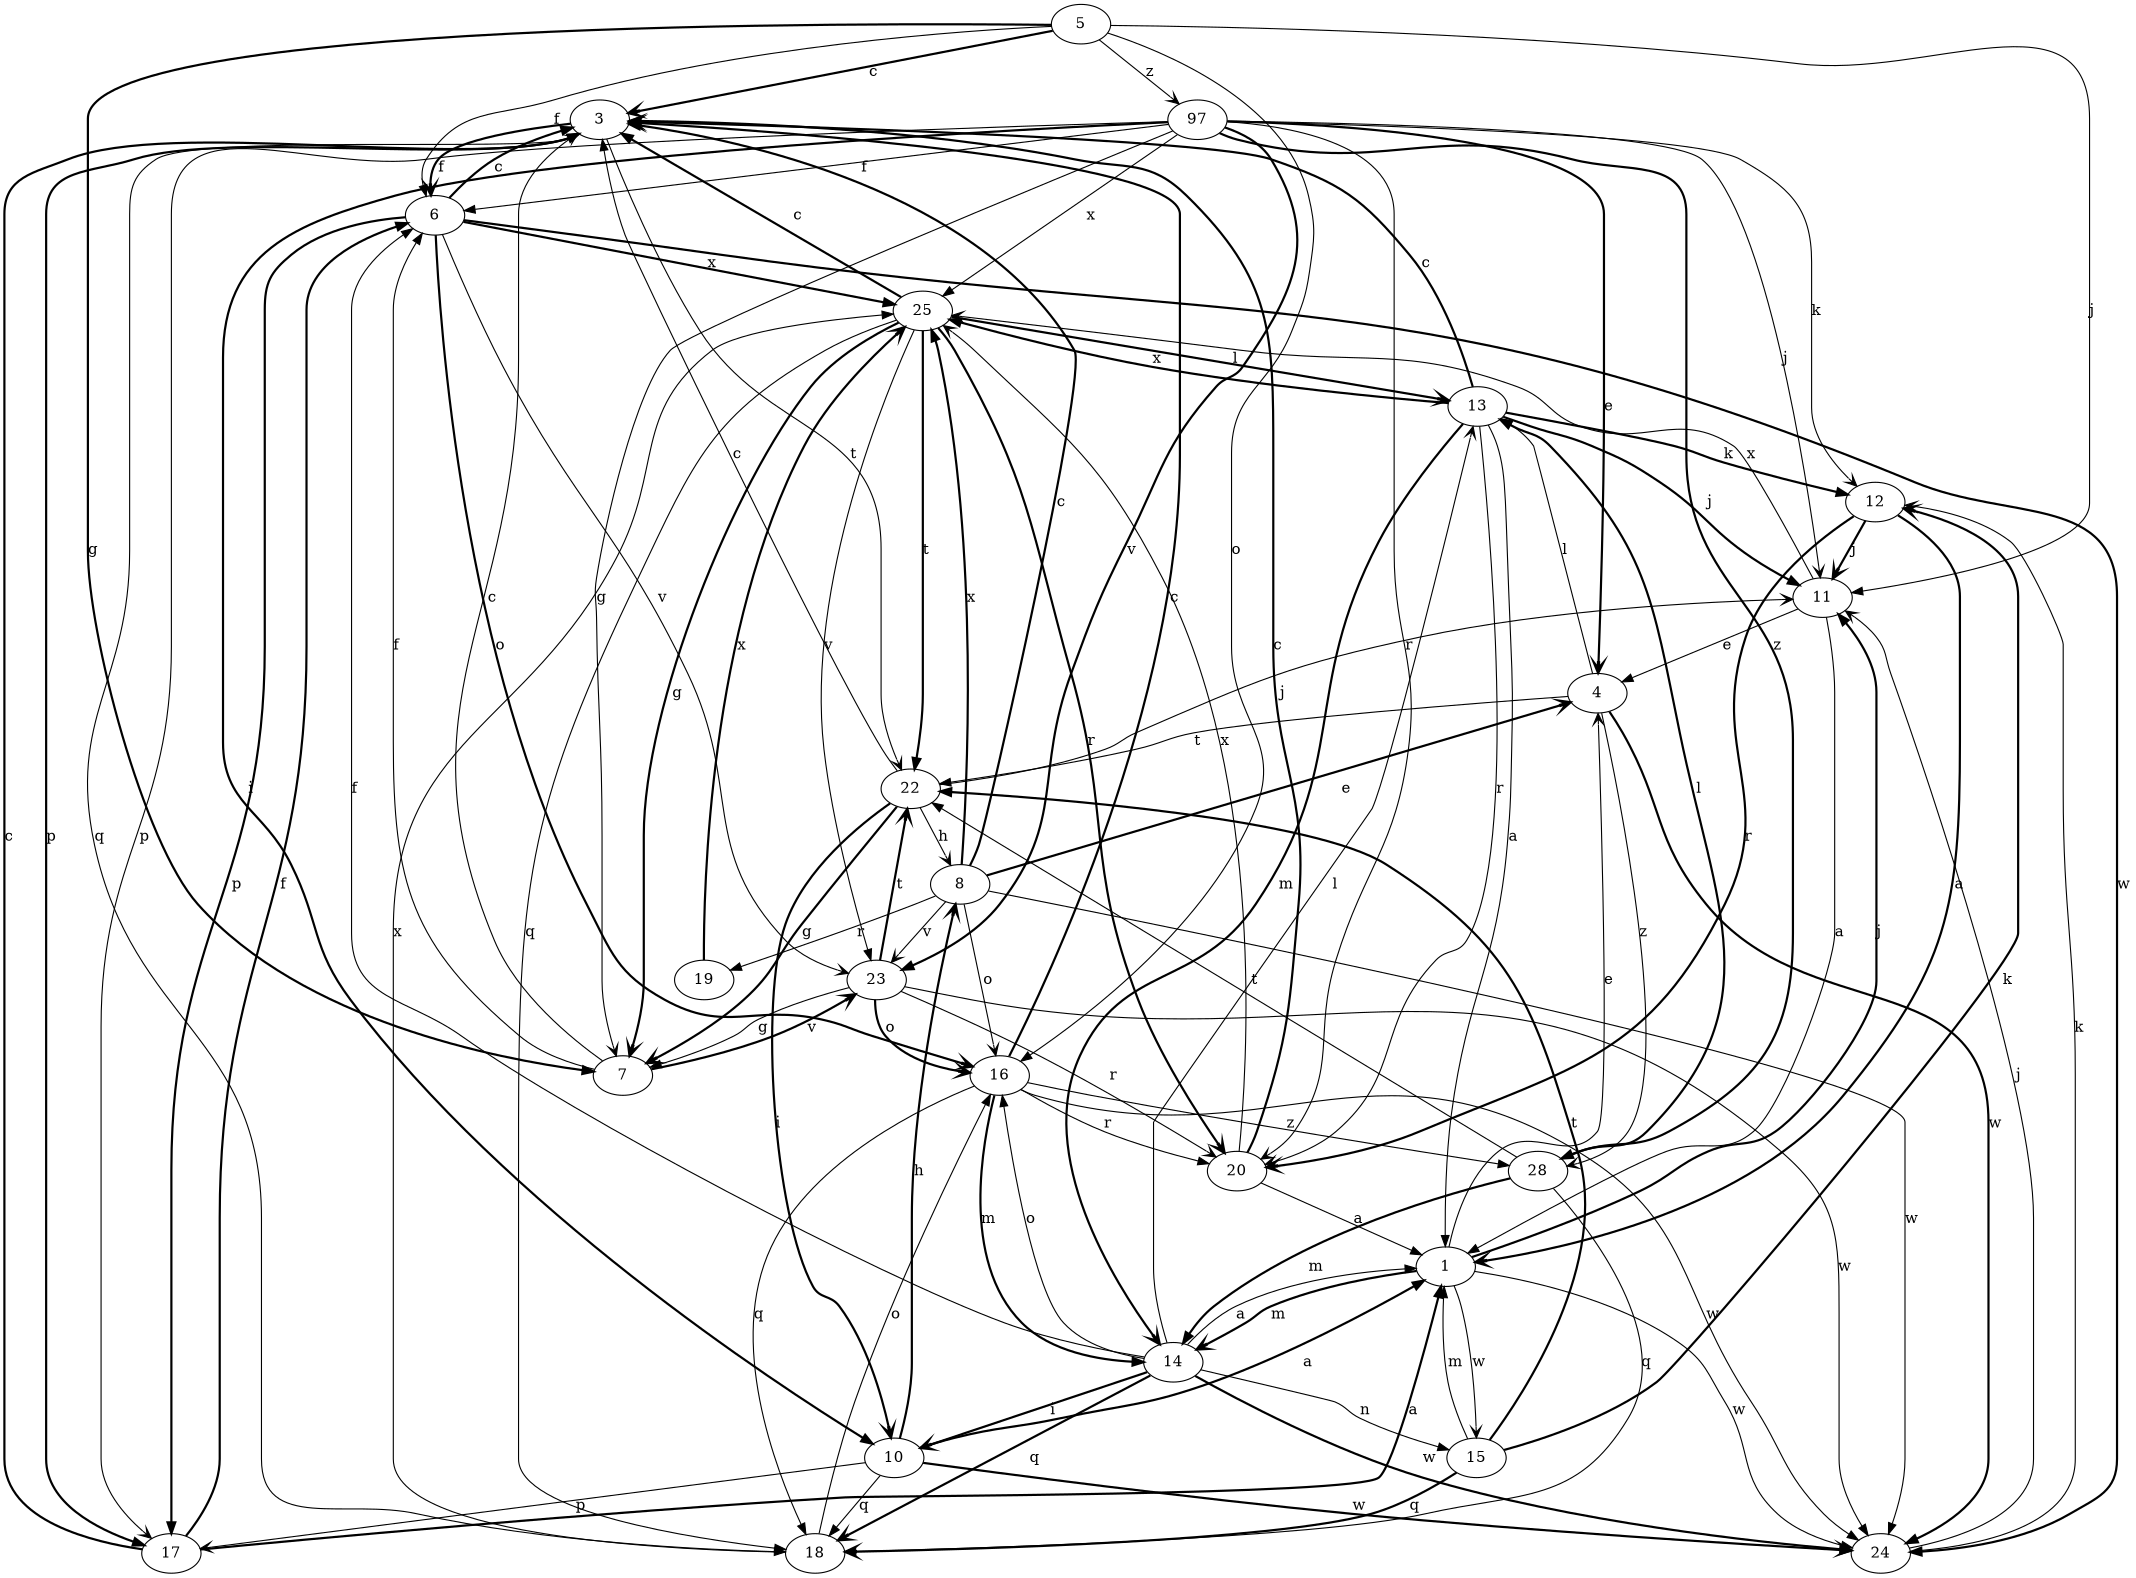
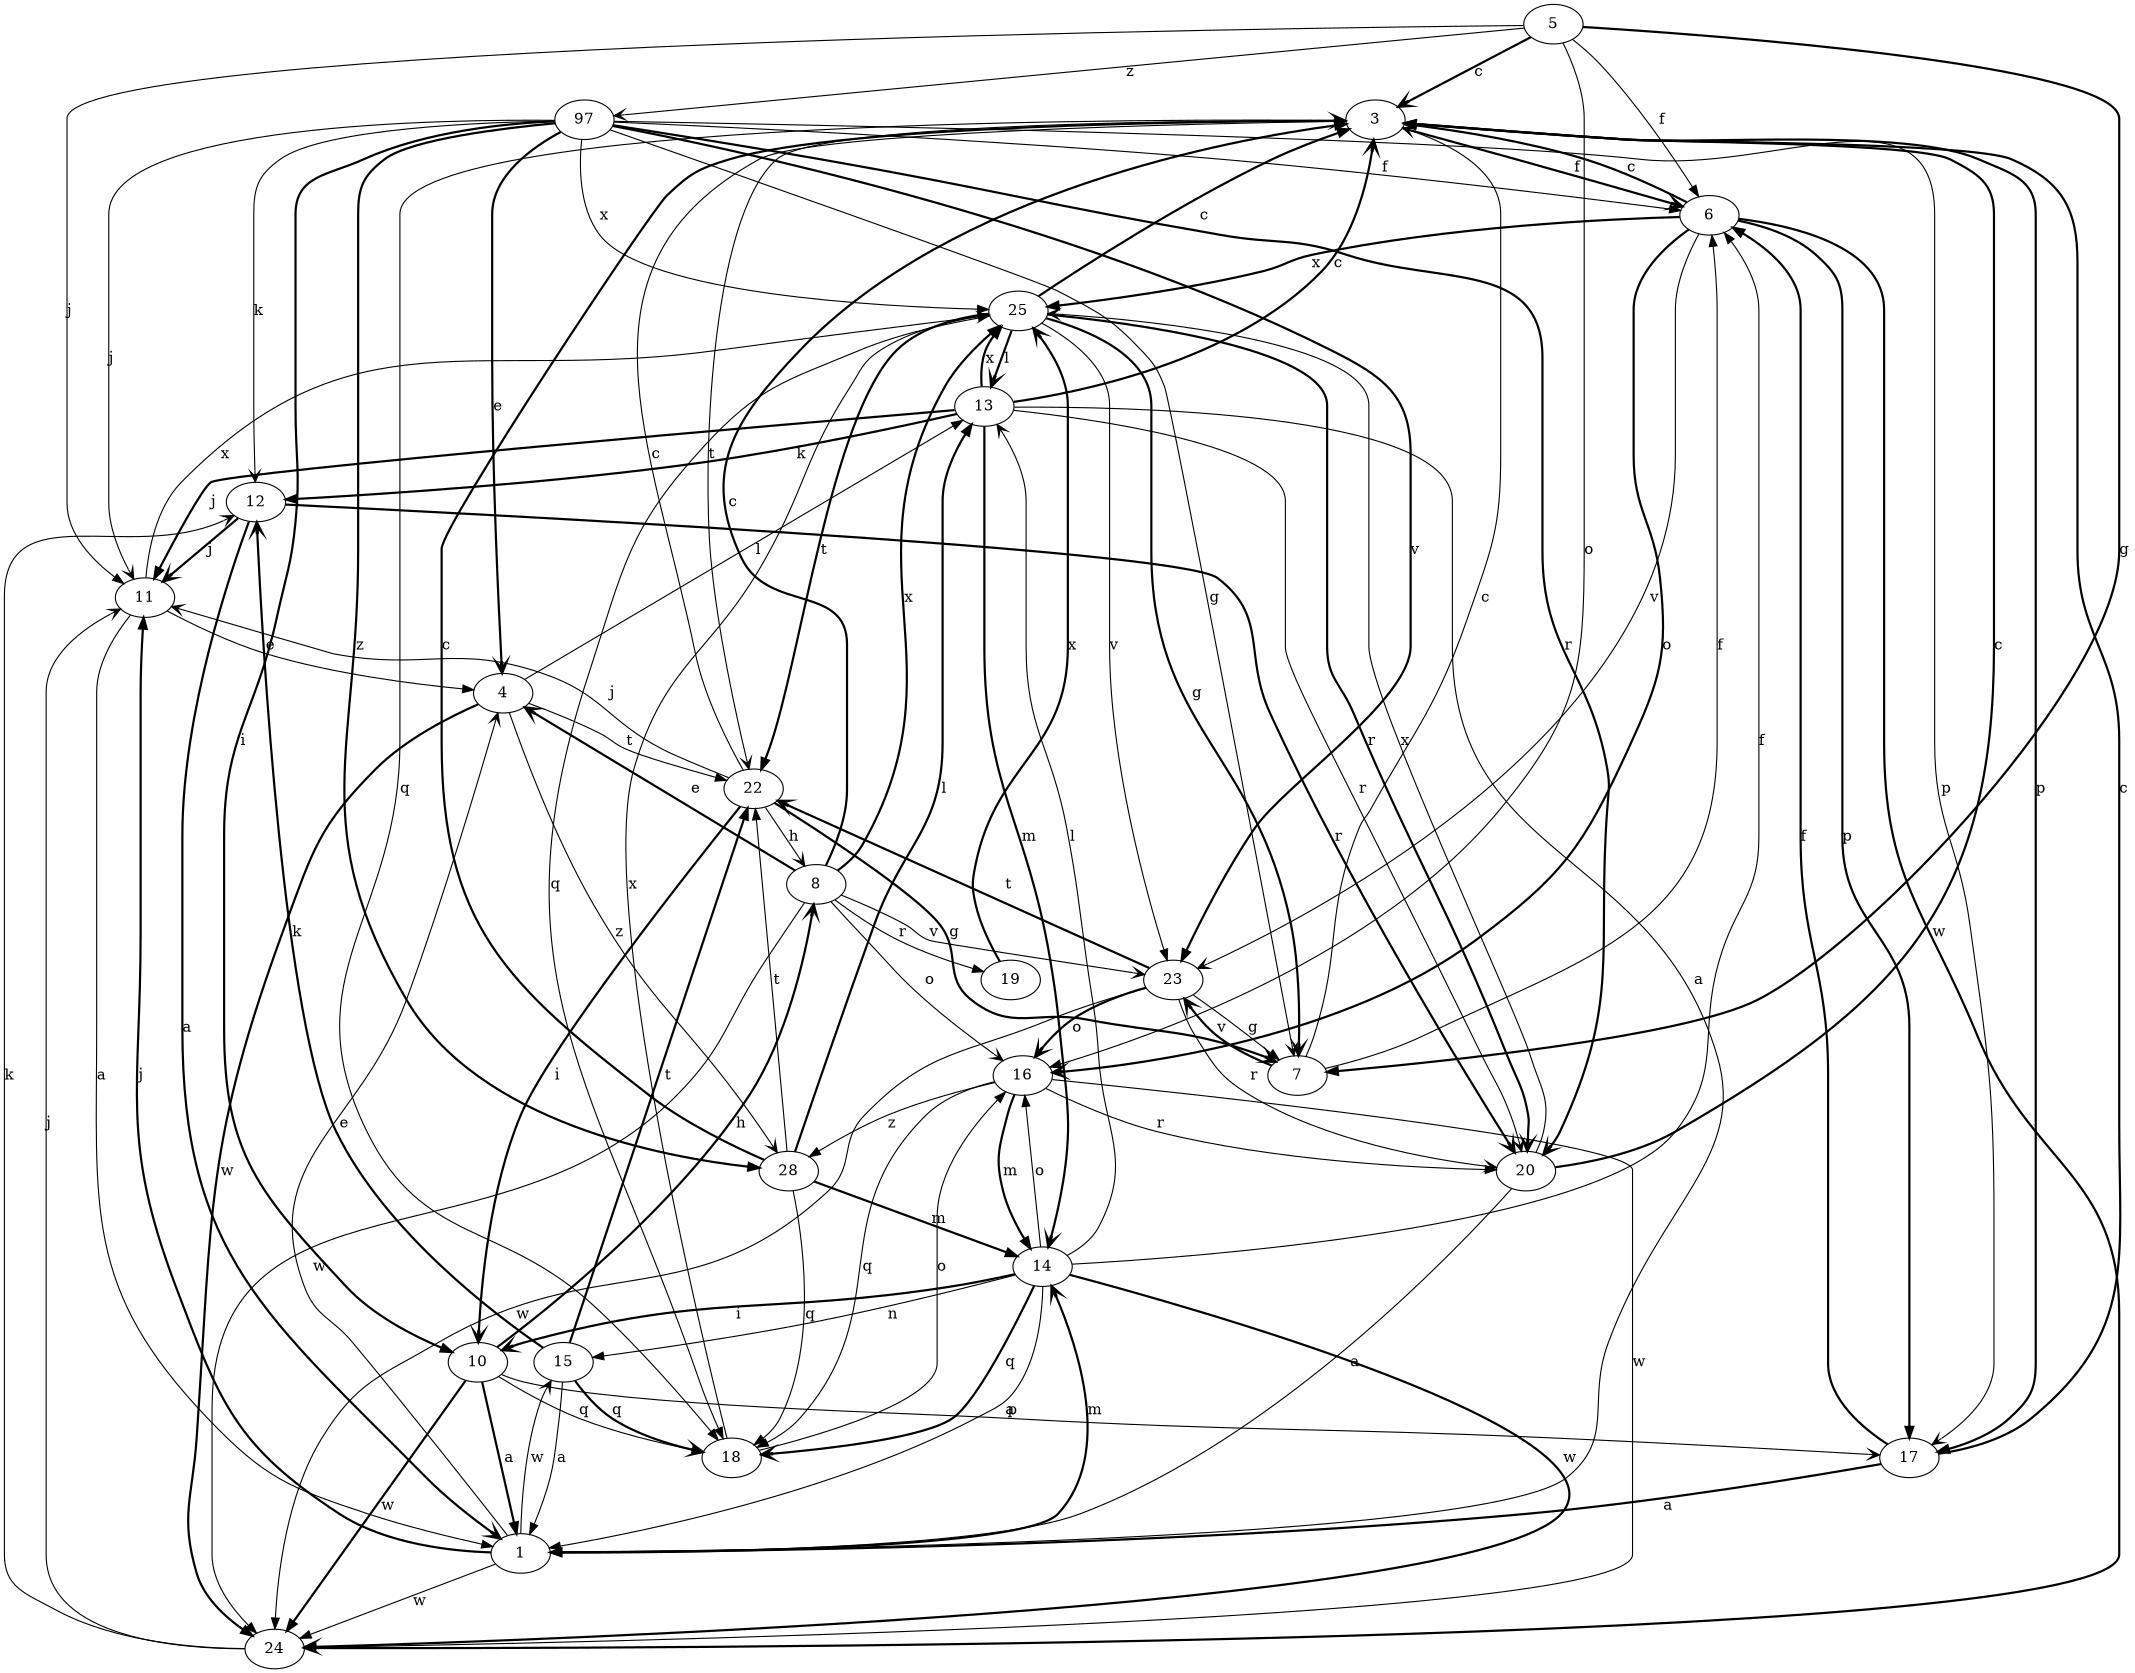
edge "16" -> "3": now "28" -> "3"
edge "97" -> "20": style solid -> bold
edge "15" -> "1": label "m" -> "a"
